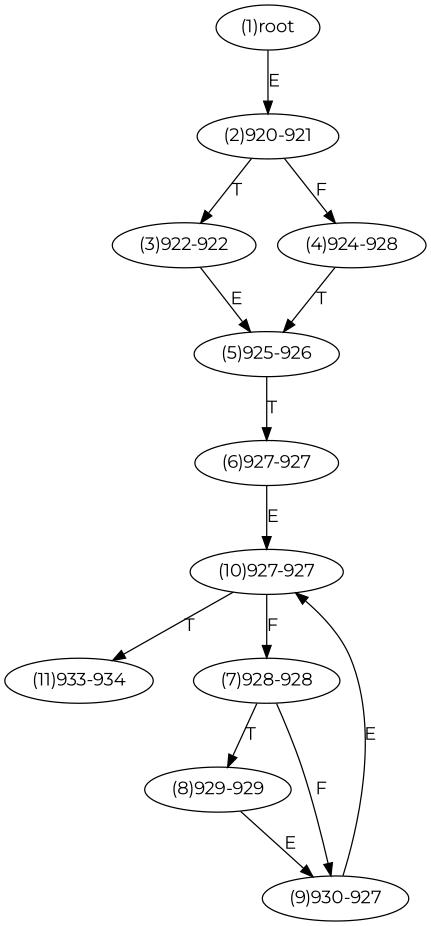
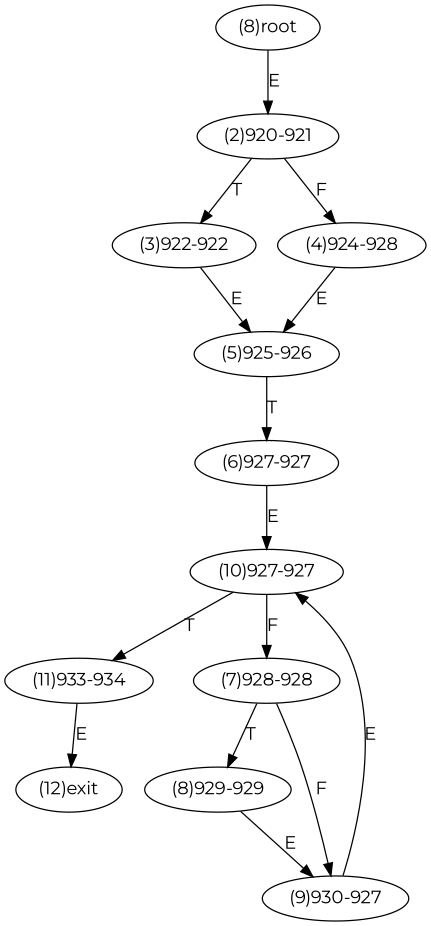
node "(1)root": label "(1)root" -> "(8)root"
edge "(4)924-928" -> "(5)925-926": label "T" -> "E"
node "(12)exit": added
